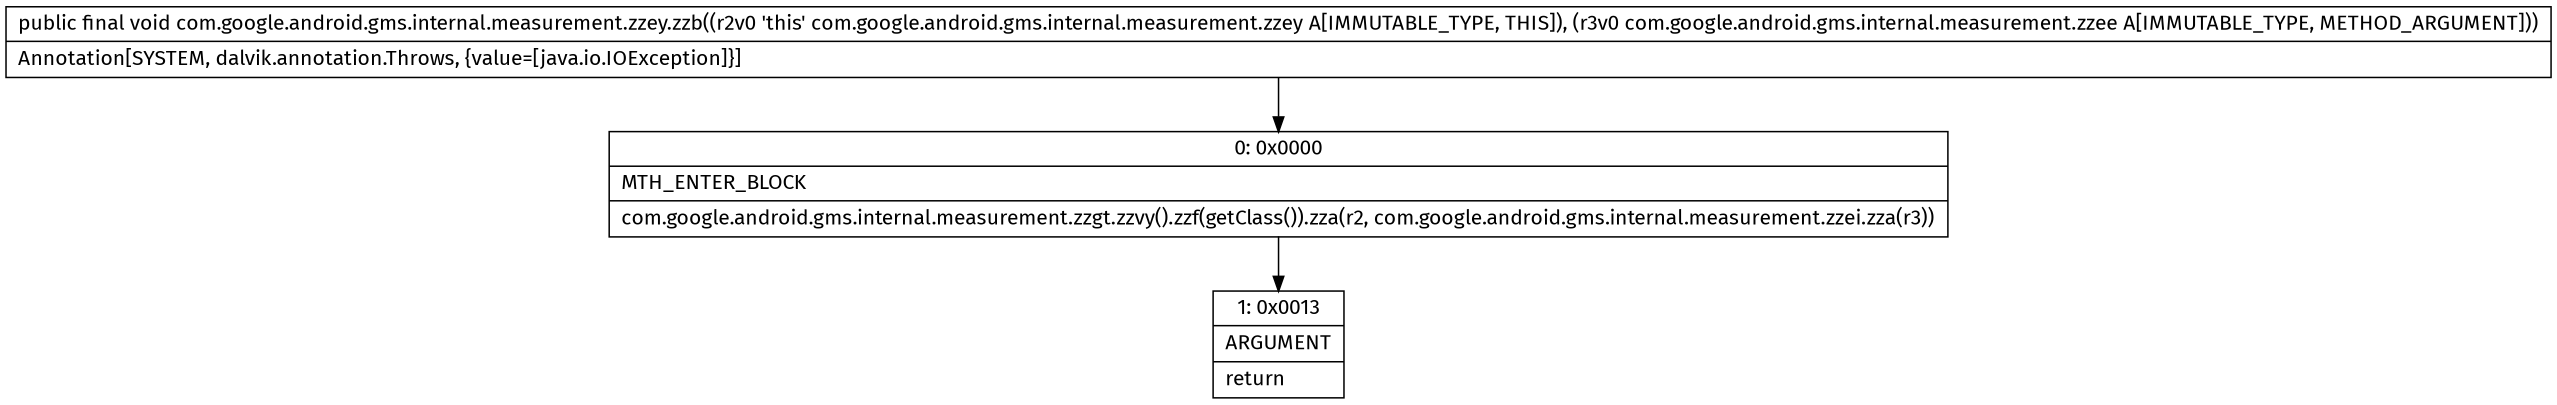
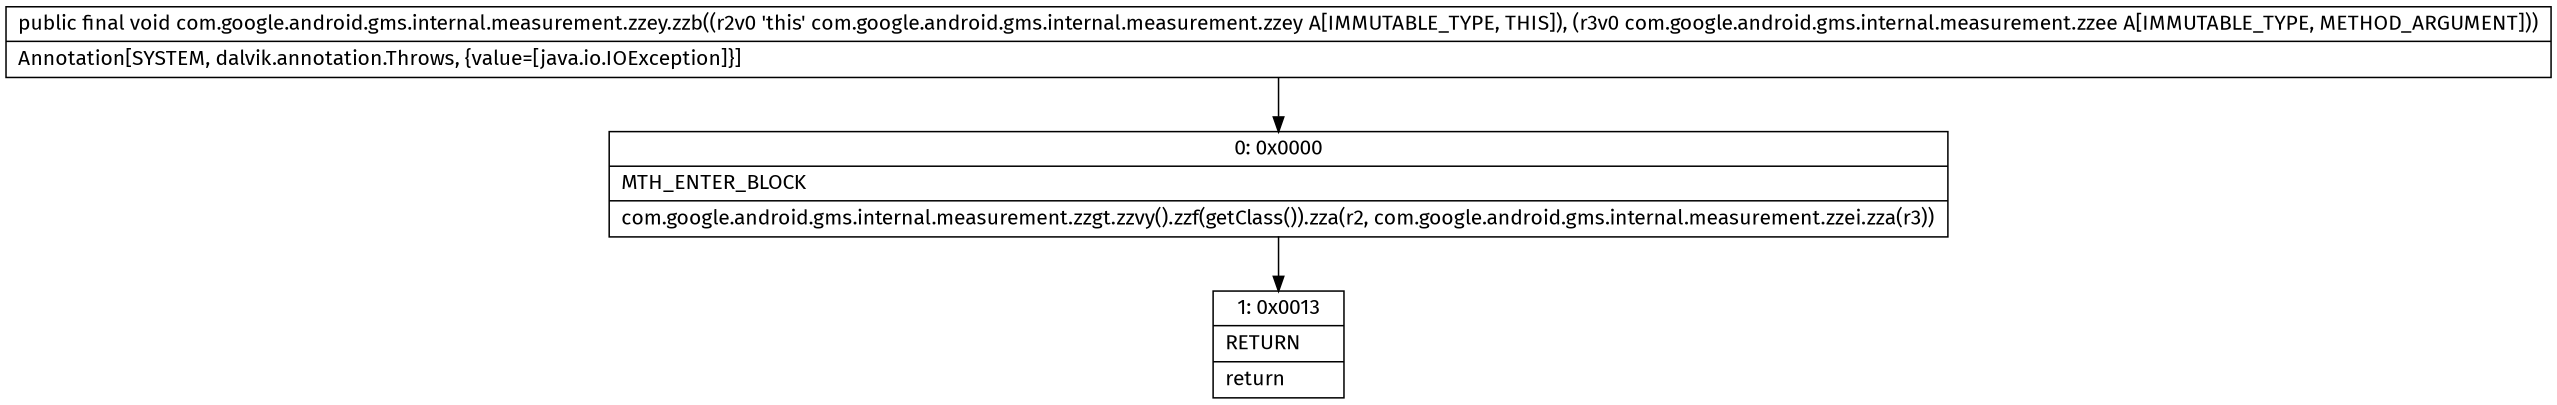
node "1: 0x0013": text "ARGUMENT" -> "RETURN"
